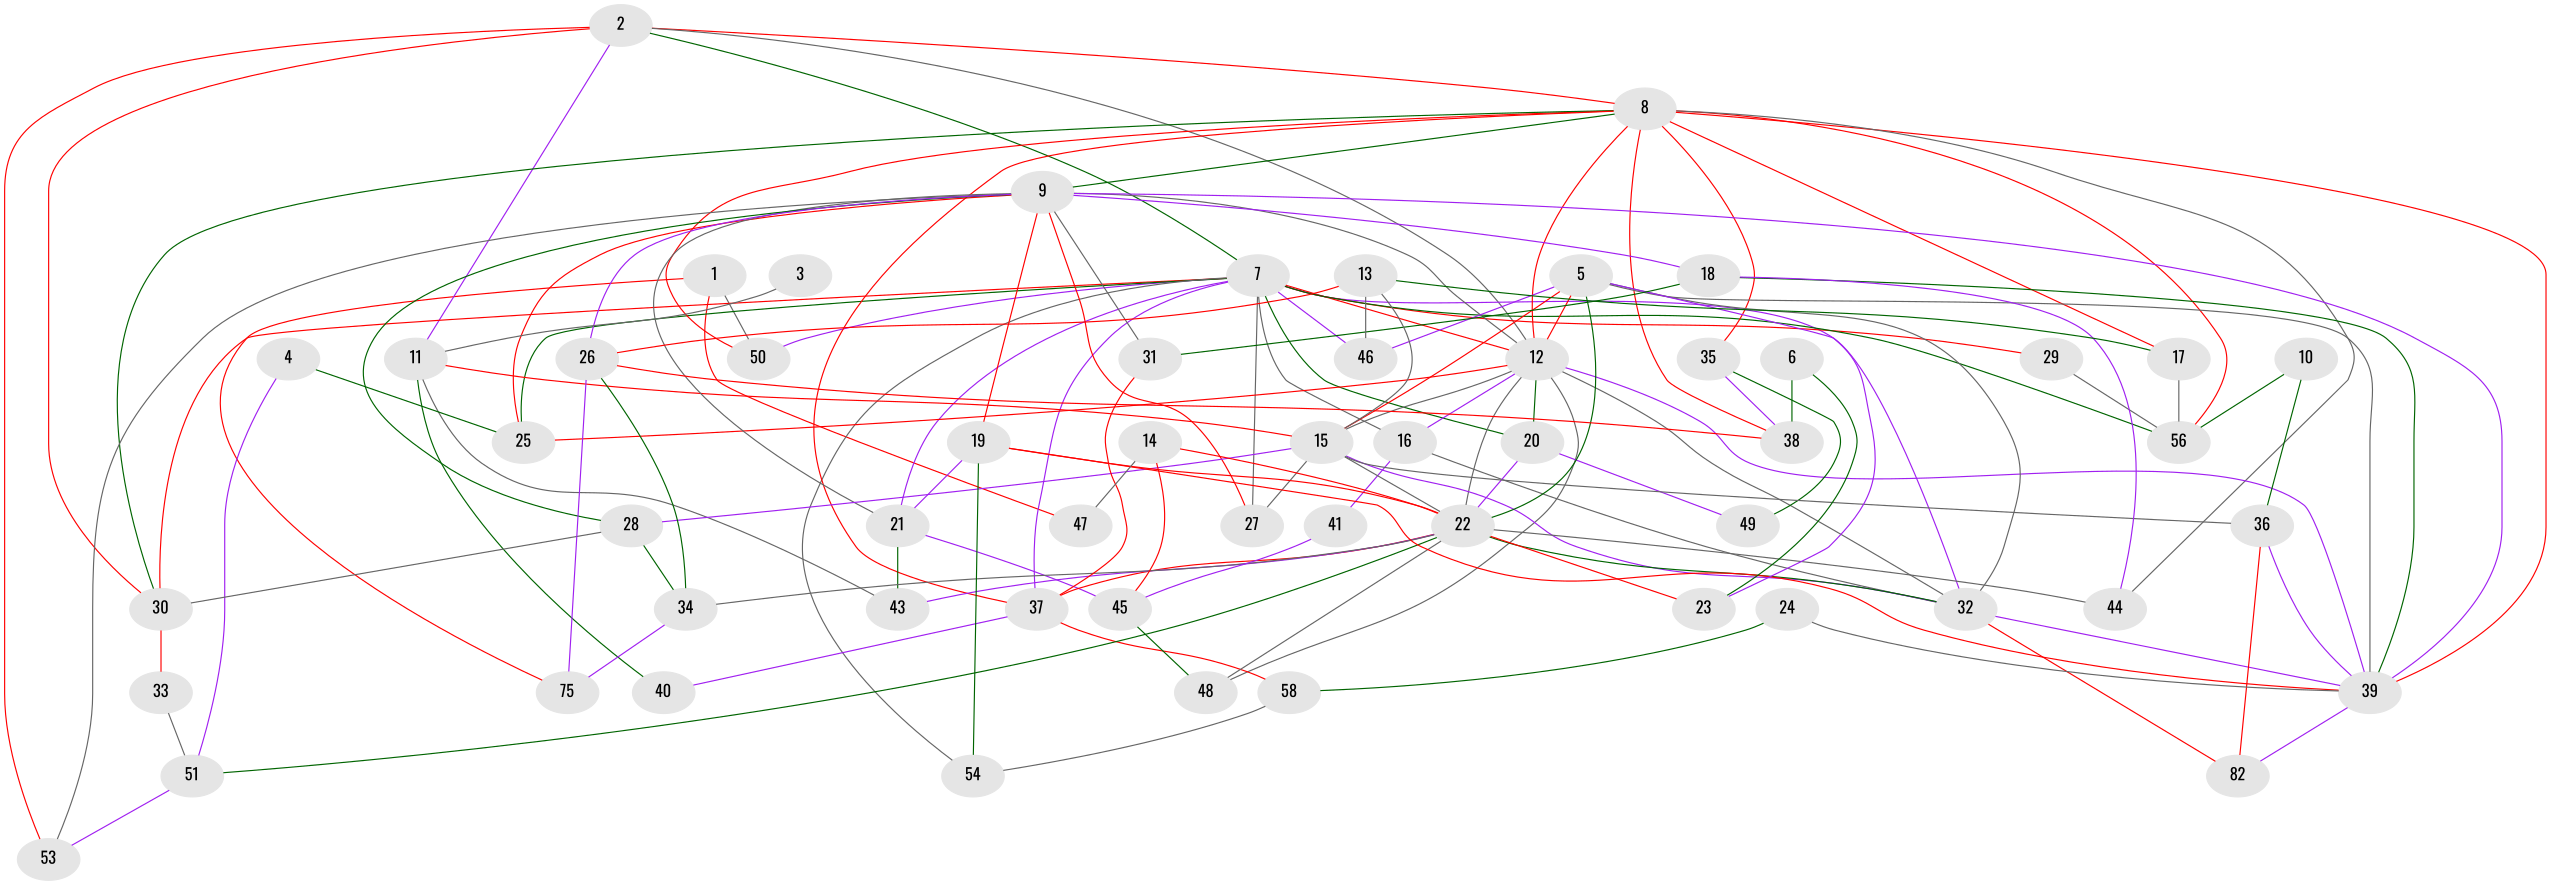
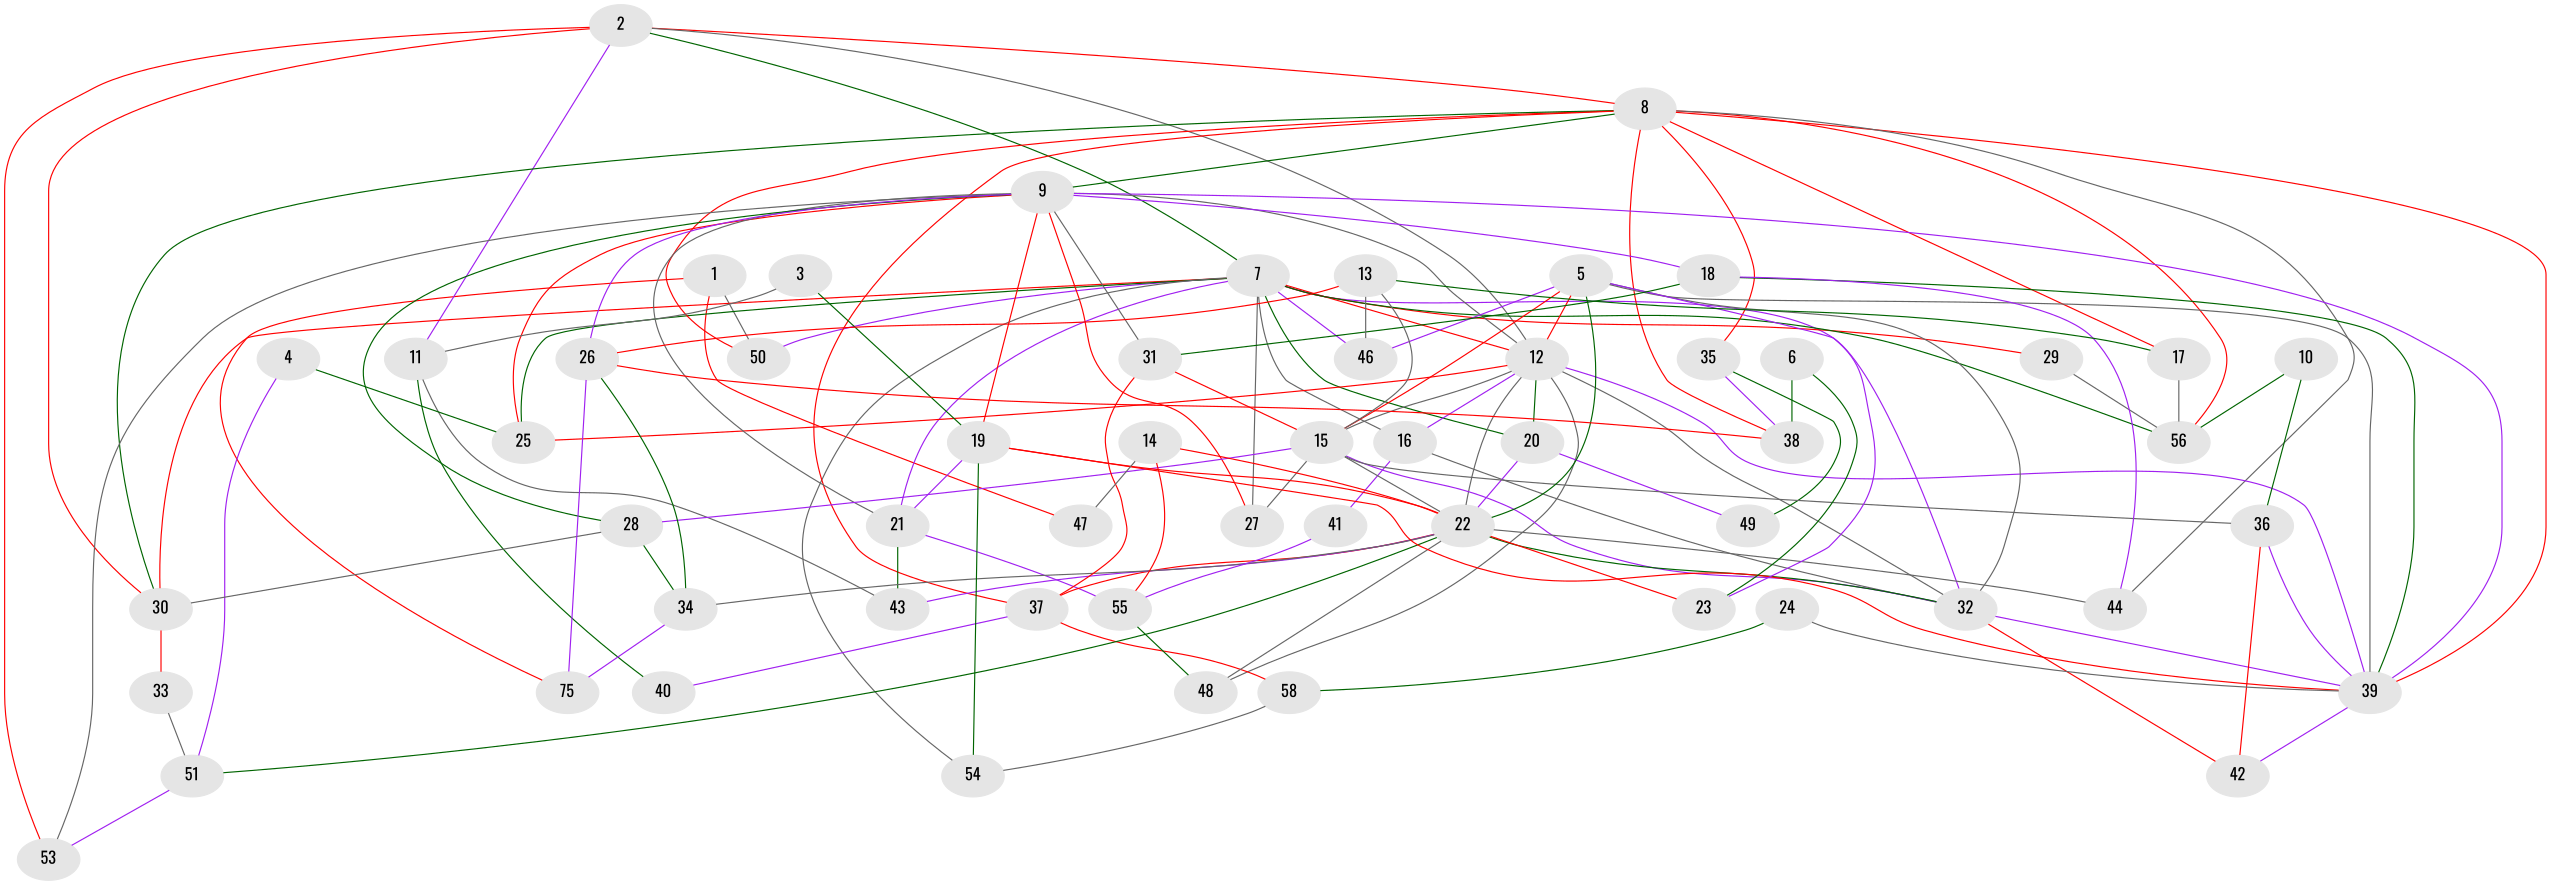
edge "8" -- "12": removed
edge "3" -- "19": added
edge "7" -- "37": removed
edge "11" -- "15": now "31" -- "15"
node "45": label "45" -> "55"
node "82": label "82" -> "42"
